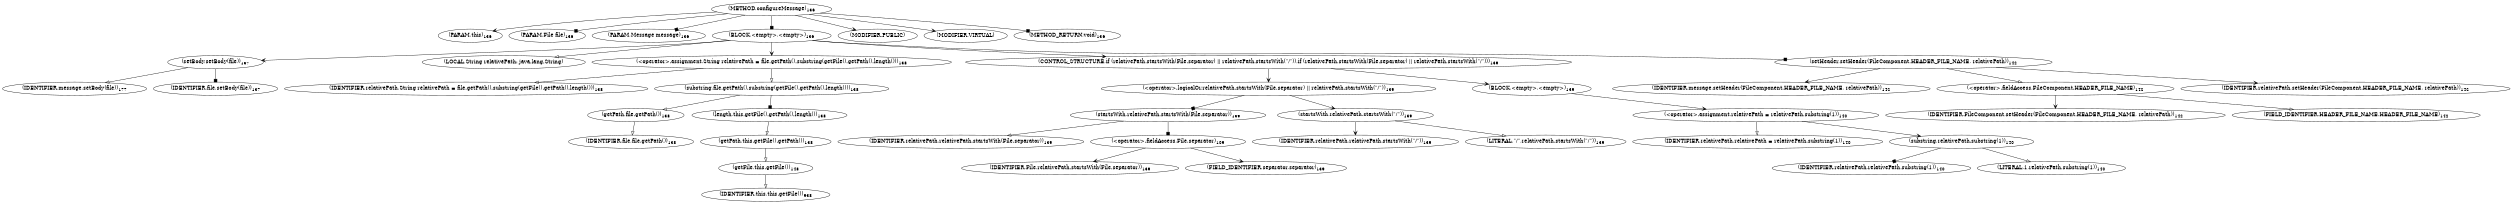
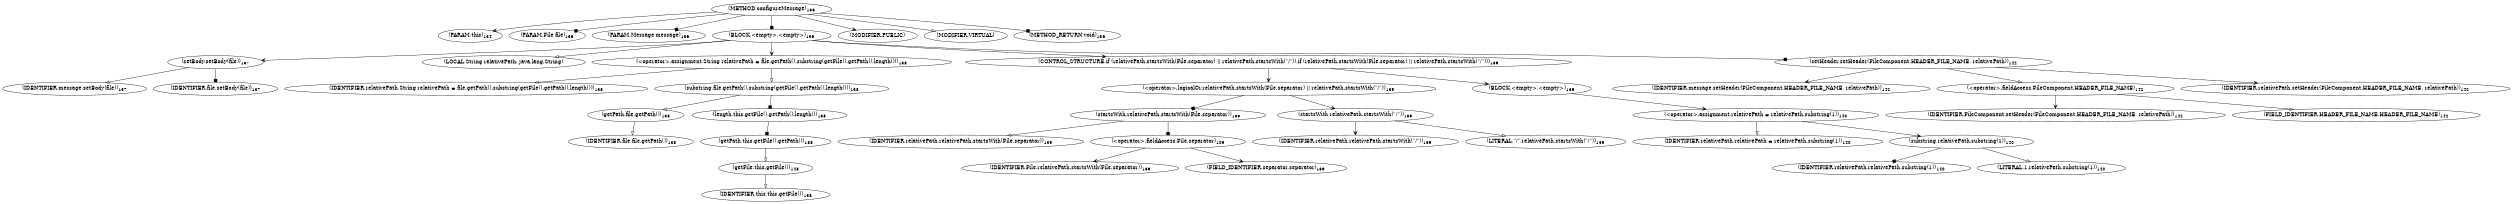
edge "(METHOD,configureMessage)" -> "(MODIFIER,VIRTUAL)": arrowhead vee -> onormal
node "(PARAM,this)": text "136" -> "134"
node "(IDENTIFIER,message,setBody(file))": text "177" -> "137"
edge "(length,this.getFile().getPath().length())" -> "(getPath,this.getFile().getPath())": arrowhead onormal -> box
node "(IDENTIFIER,this,this.getFile())": text "938" -> "138"
